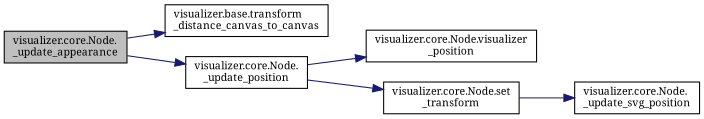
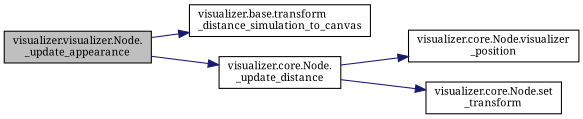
node "visualizer.base.transform _distance_canvas_to_canvas": label "visualizer.base.transform _distance_canvas_to_canvas" -> "visualizer.base.transform _distance_simulation_to_canvas"
node "visualizer.core.Node. _update_appearance": label "visualizer.core.Node. _update_appearance" -> "visualizer.visualizer.Node. _update_appearance"
node "visualizer.core.Node. _update_position": label "visualizer.core.Node. _update_position" -> "visualizer.core.Node. _update_distance"
node "visualizer.core.Node. _update_svg_position": removed
